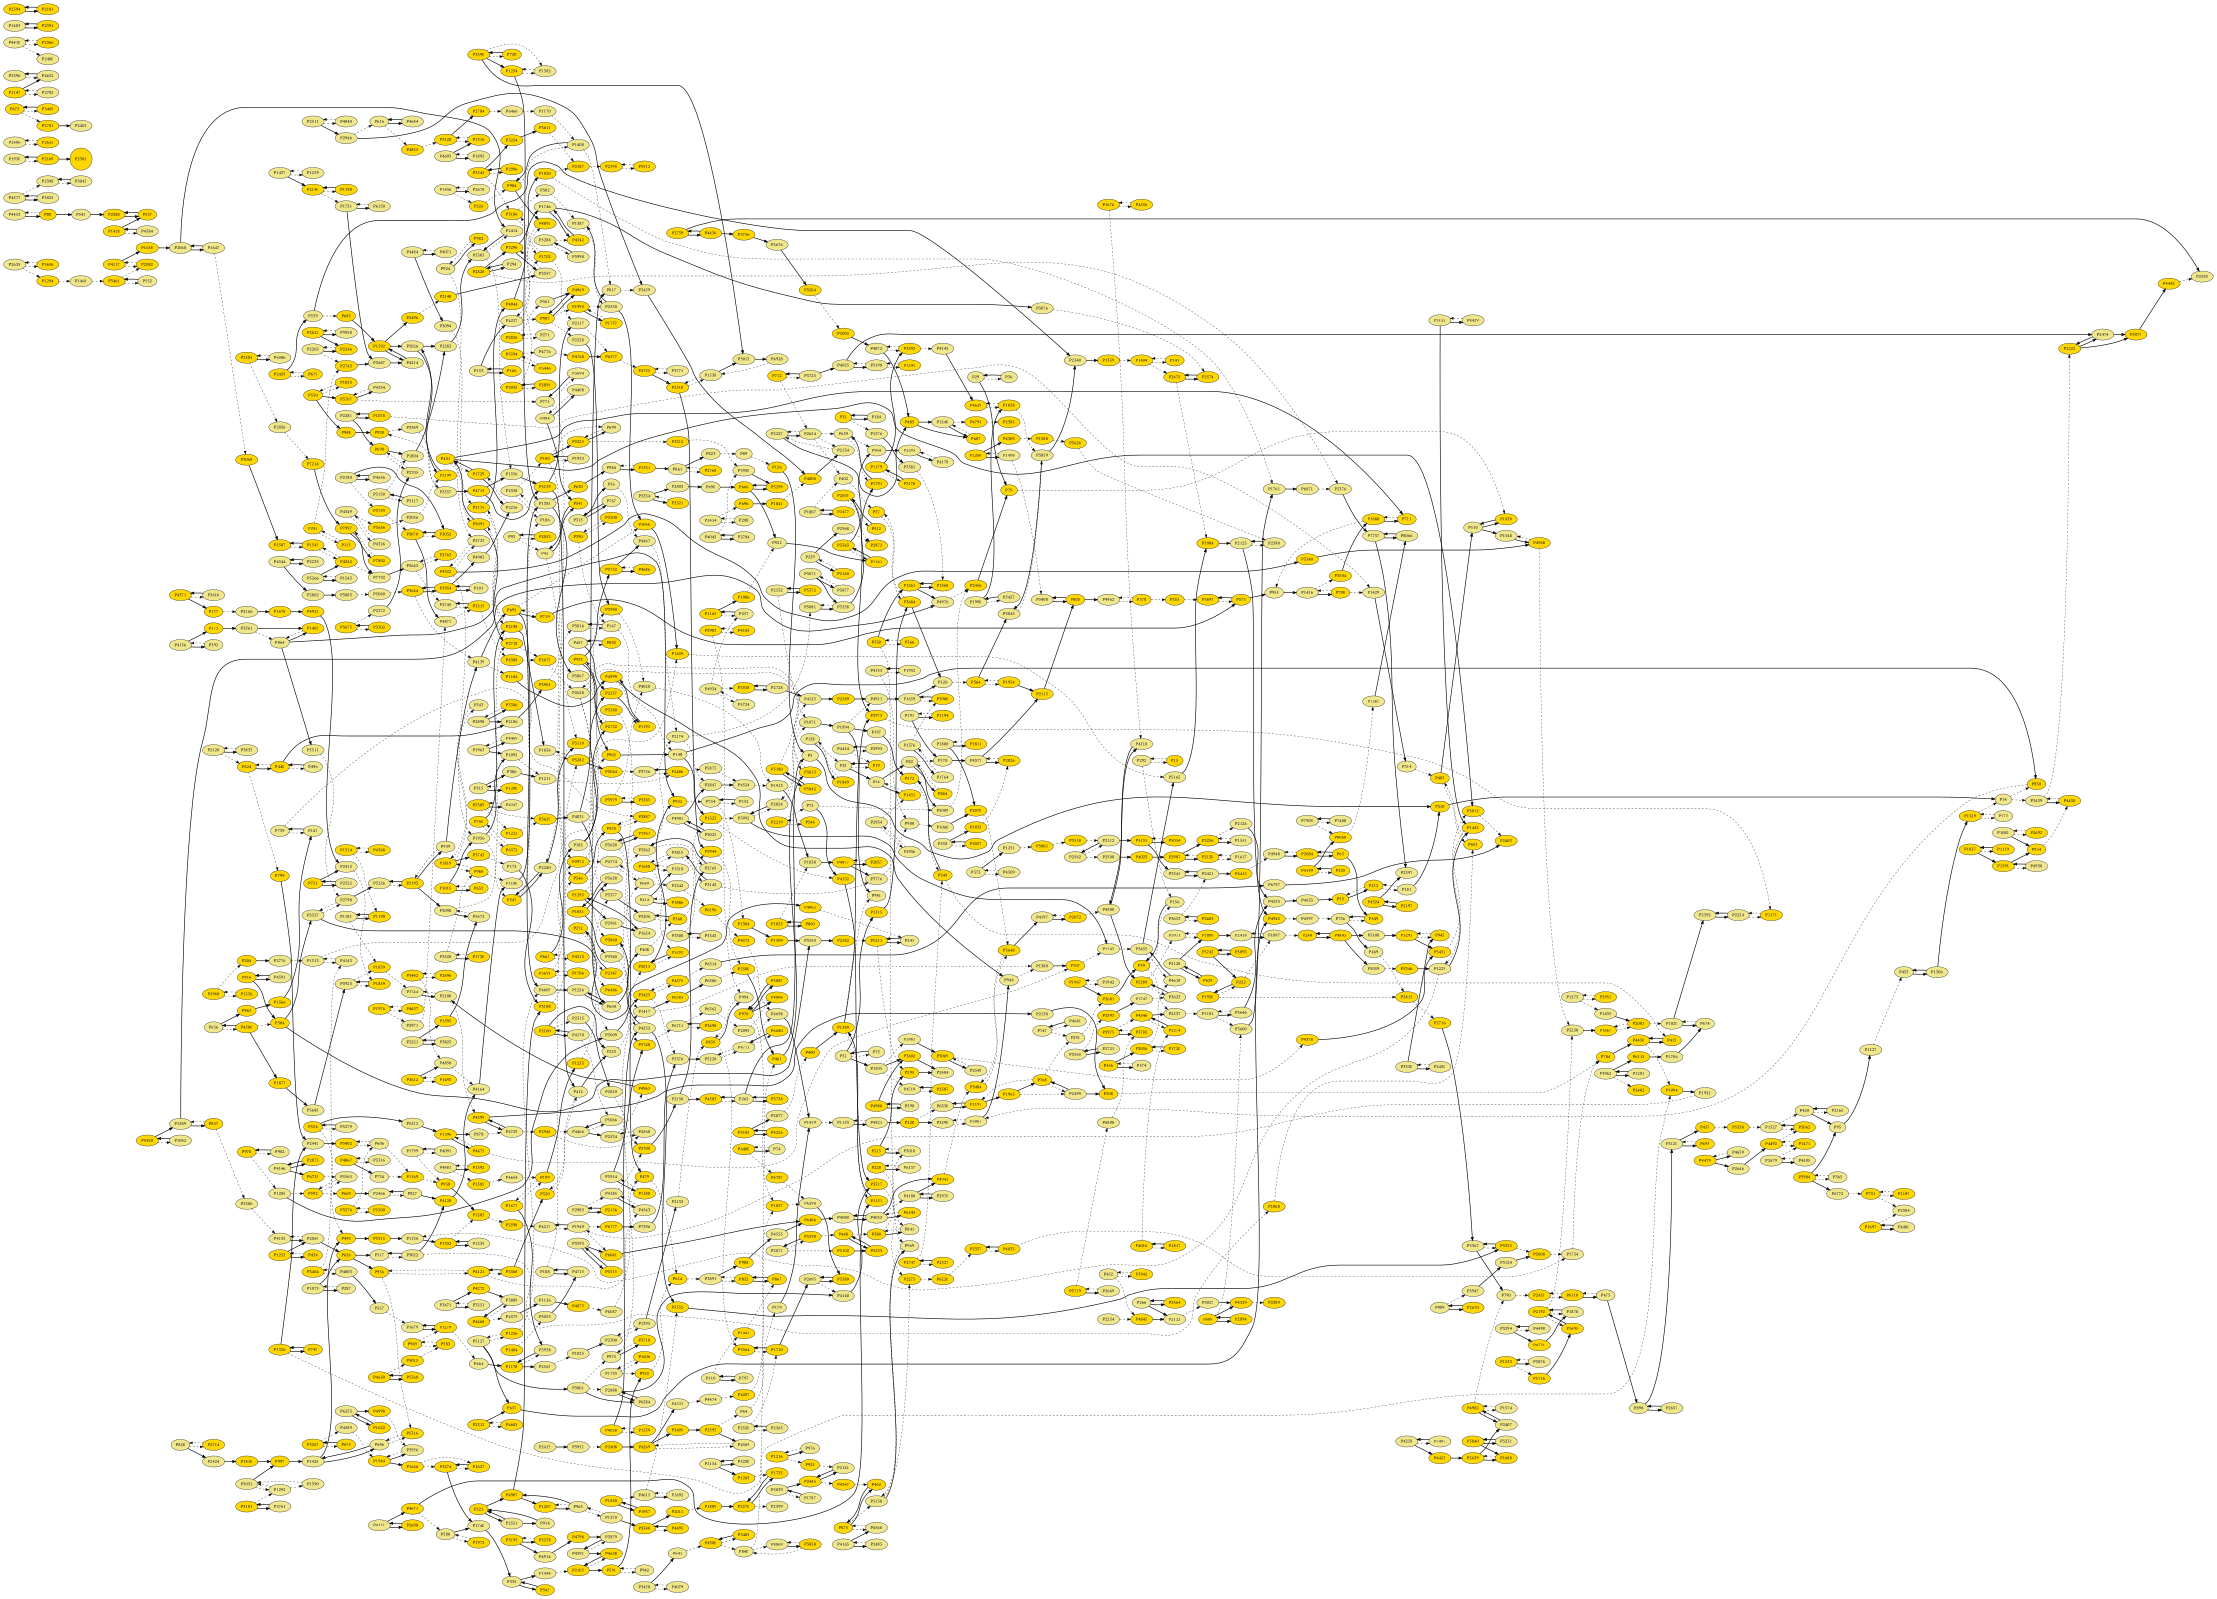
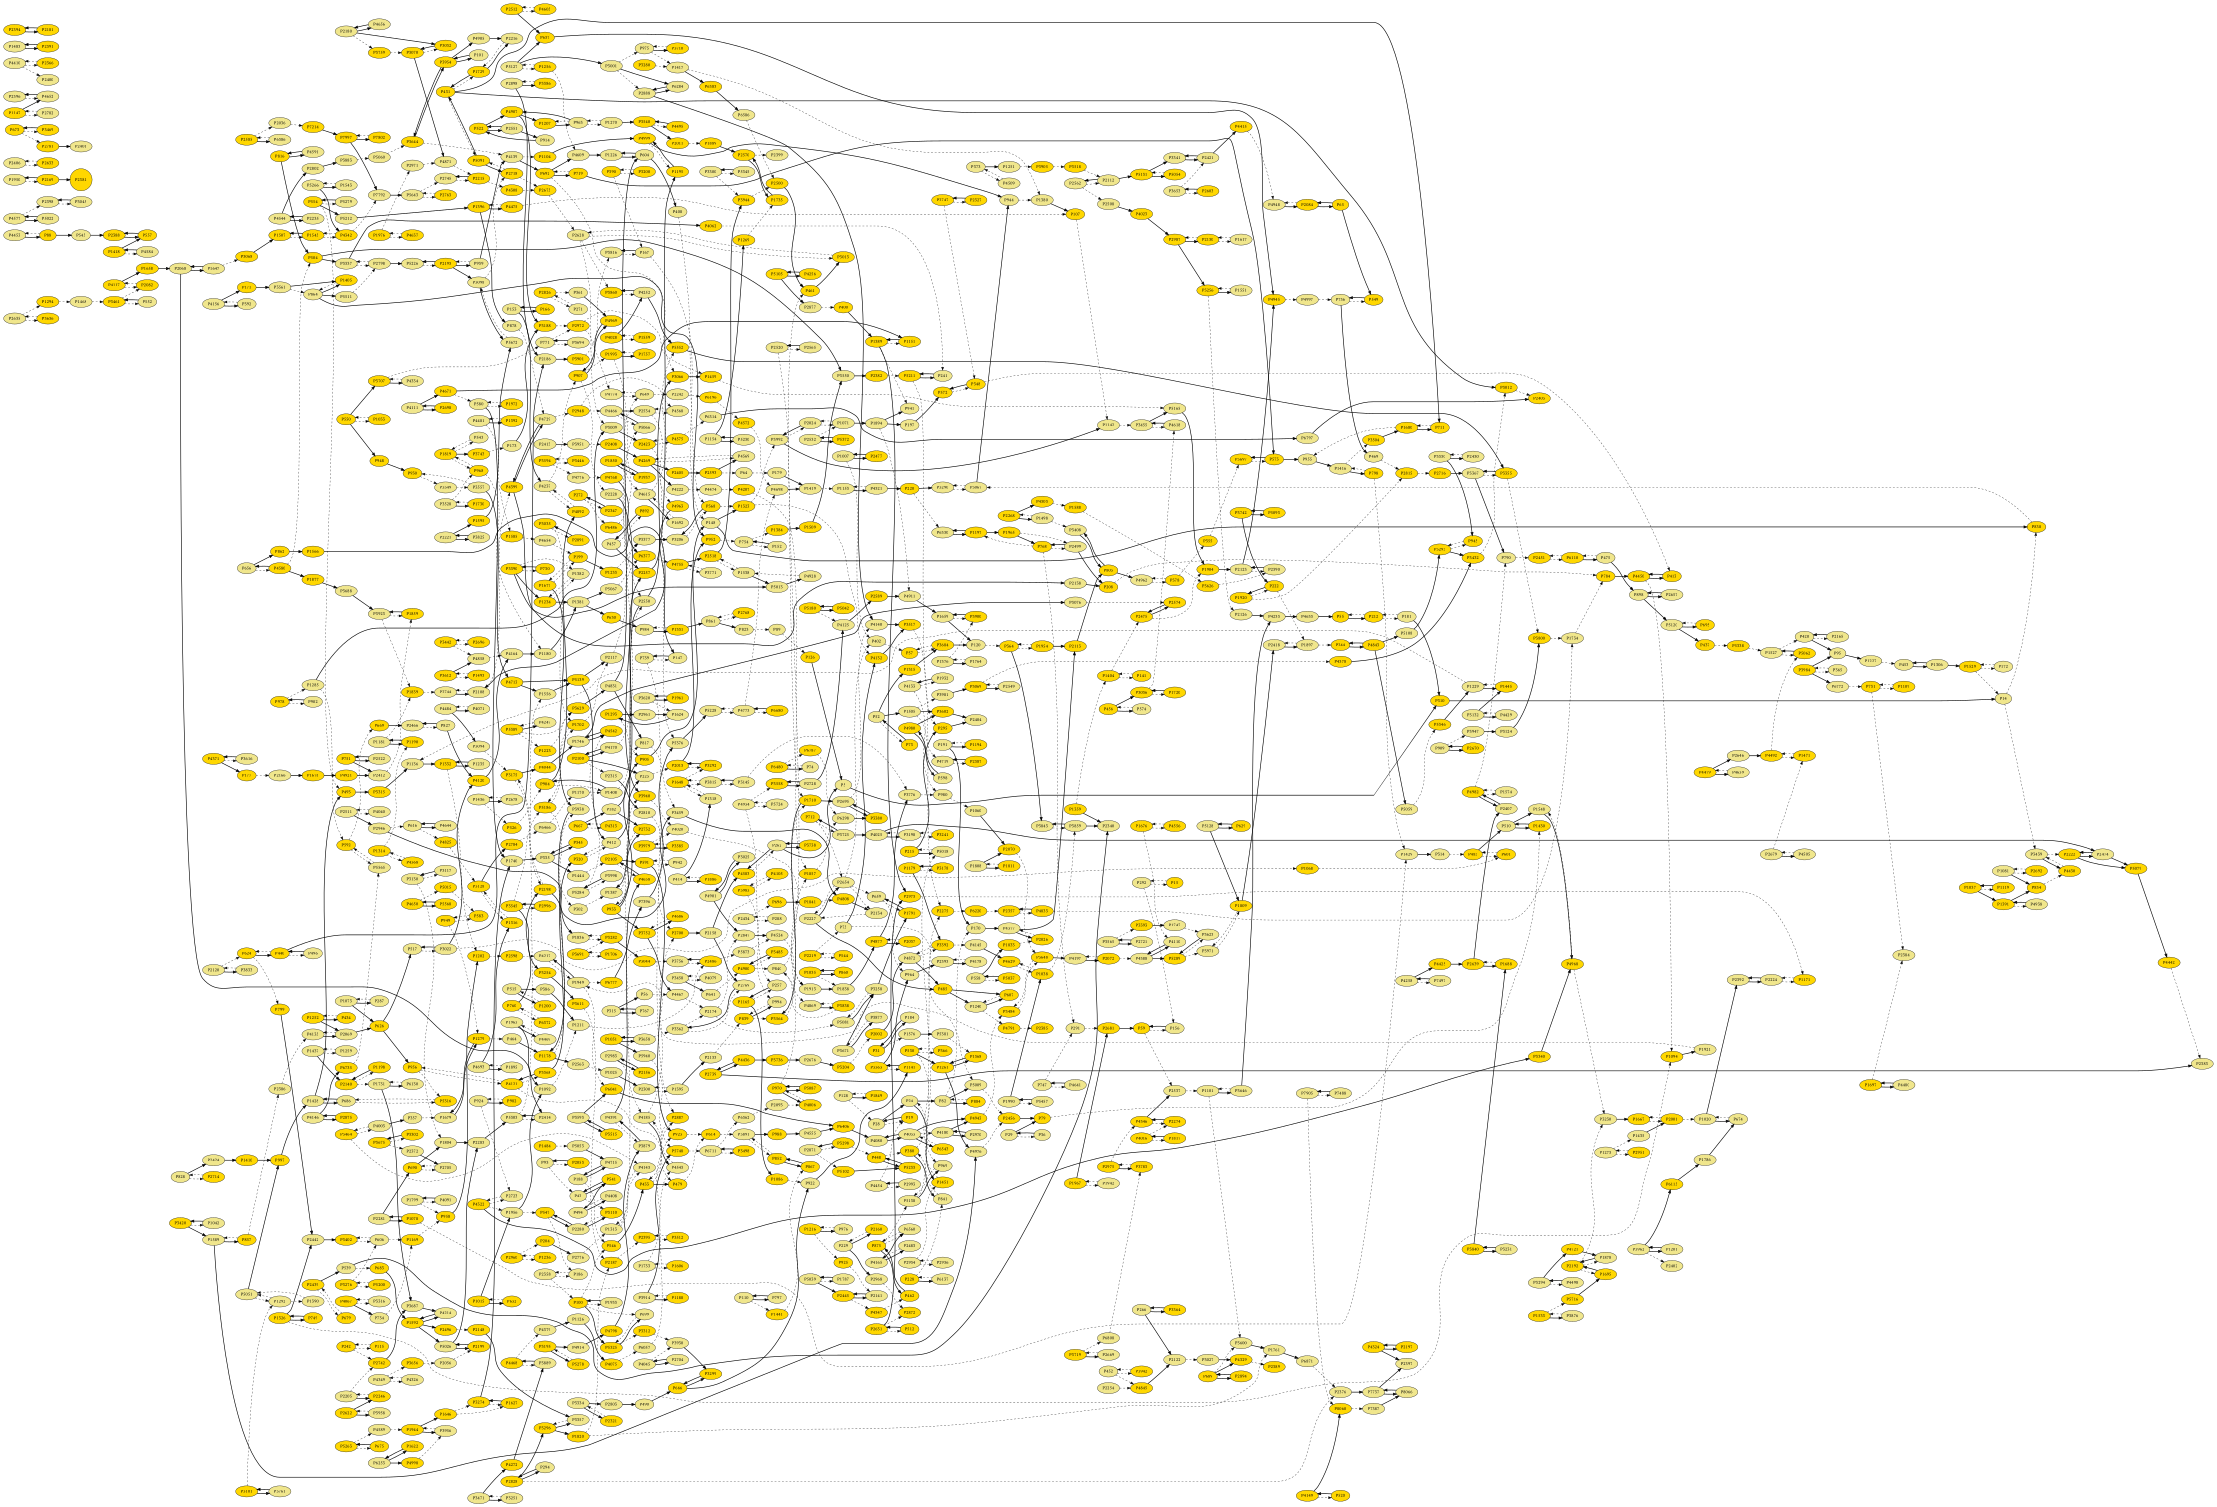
edge "P2340" -> "P1359": reversed
node "P73": fillcolor khaki -> gold
node "P2402": fillcolor gold -> khaki
